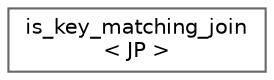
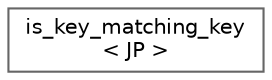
node "is_key_matching_join < JP >": label "is_key_matching_join < JP >" -> "is_key_matching_key < JP >"
